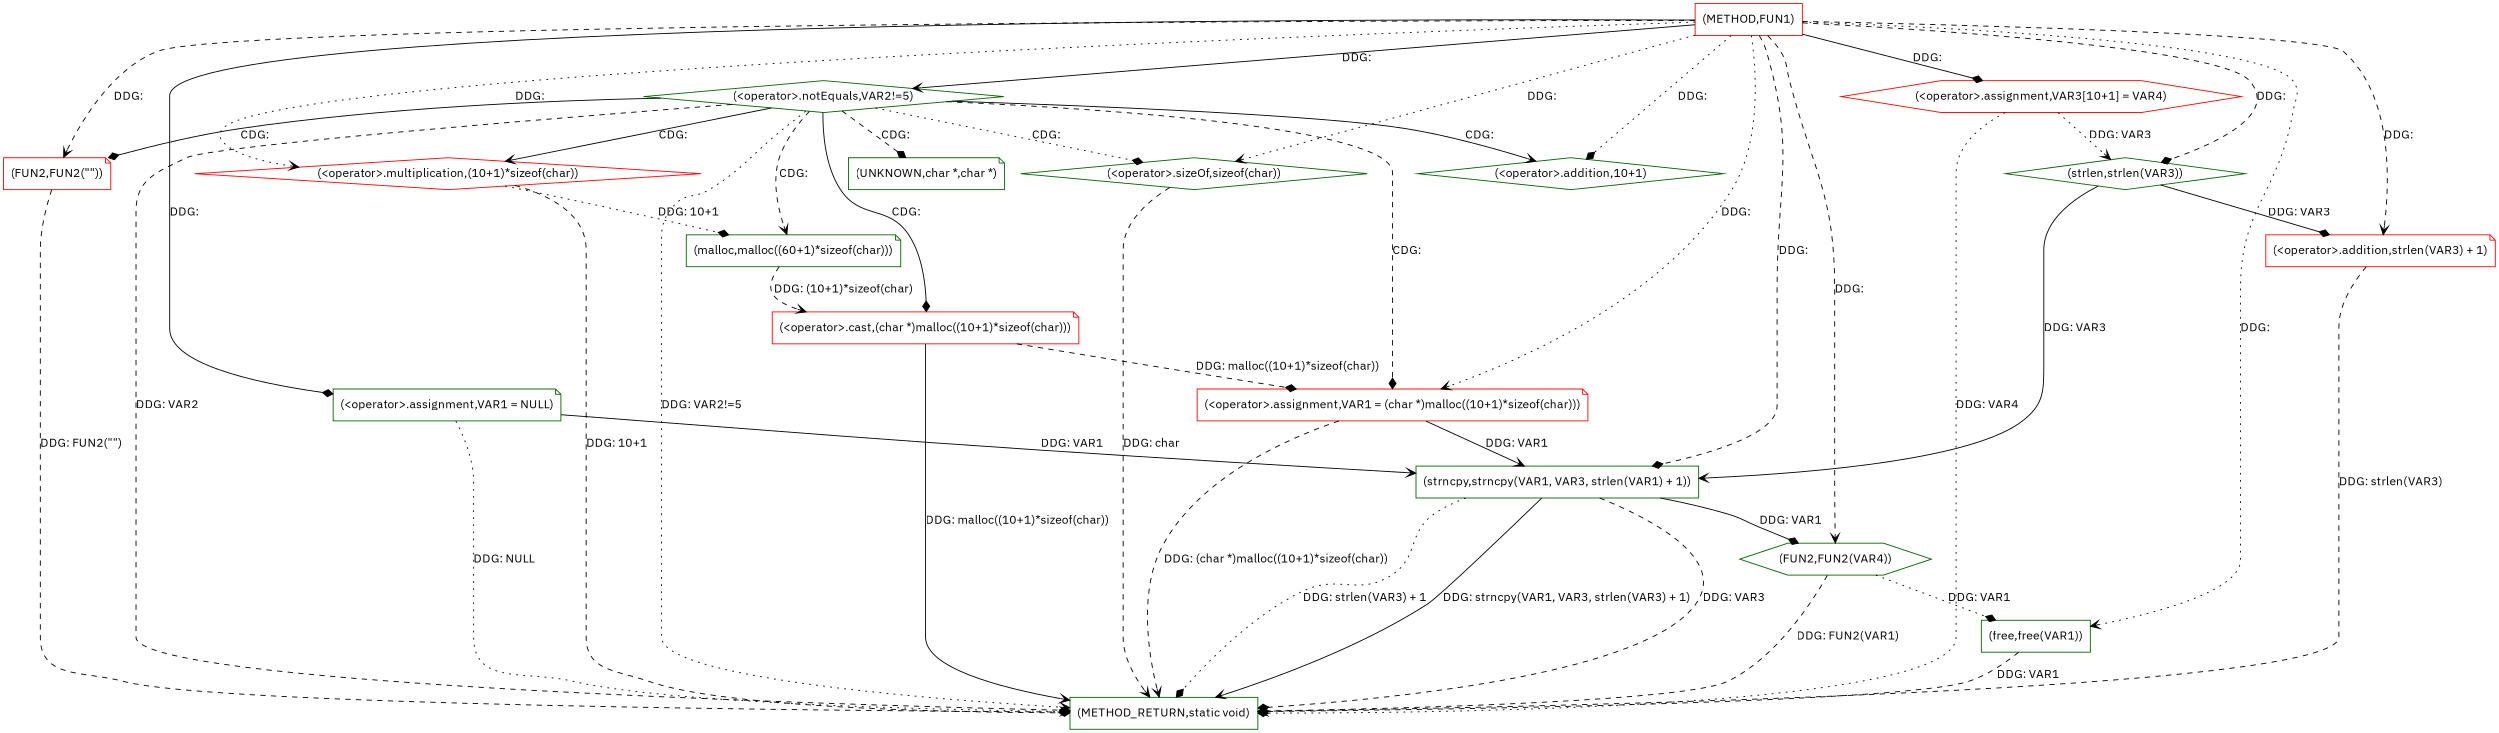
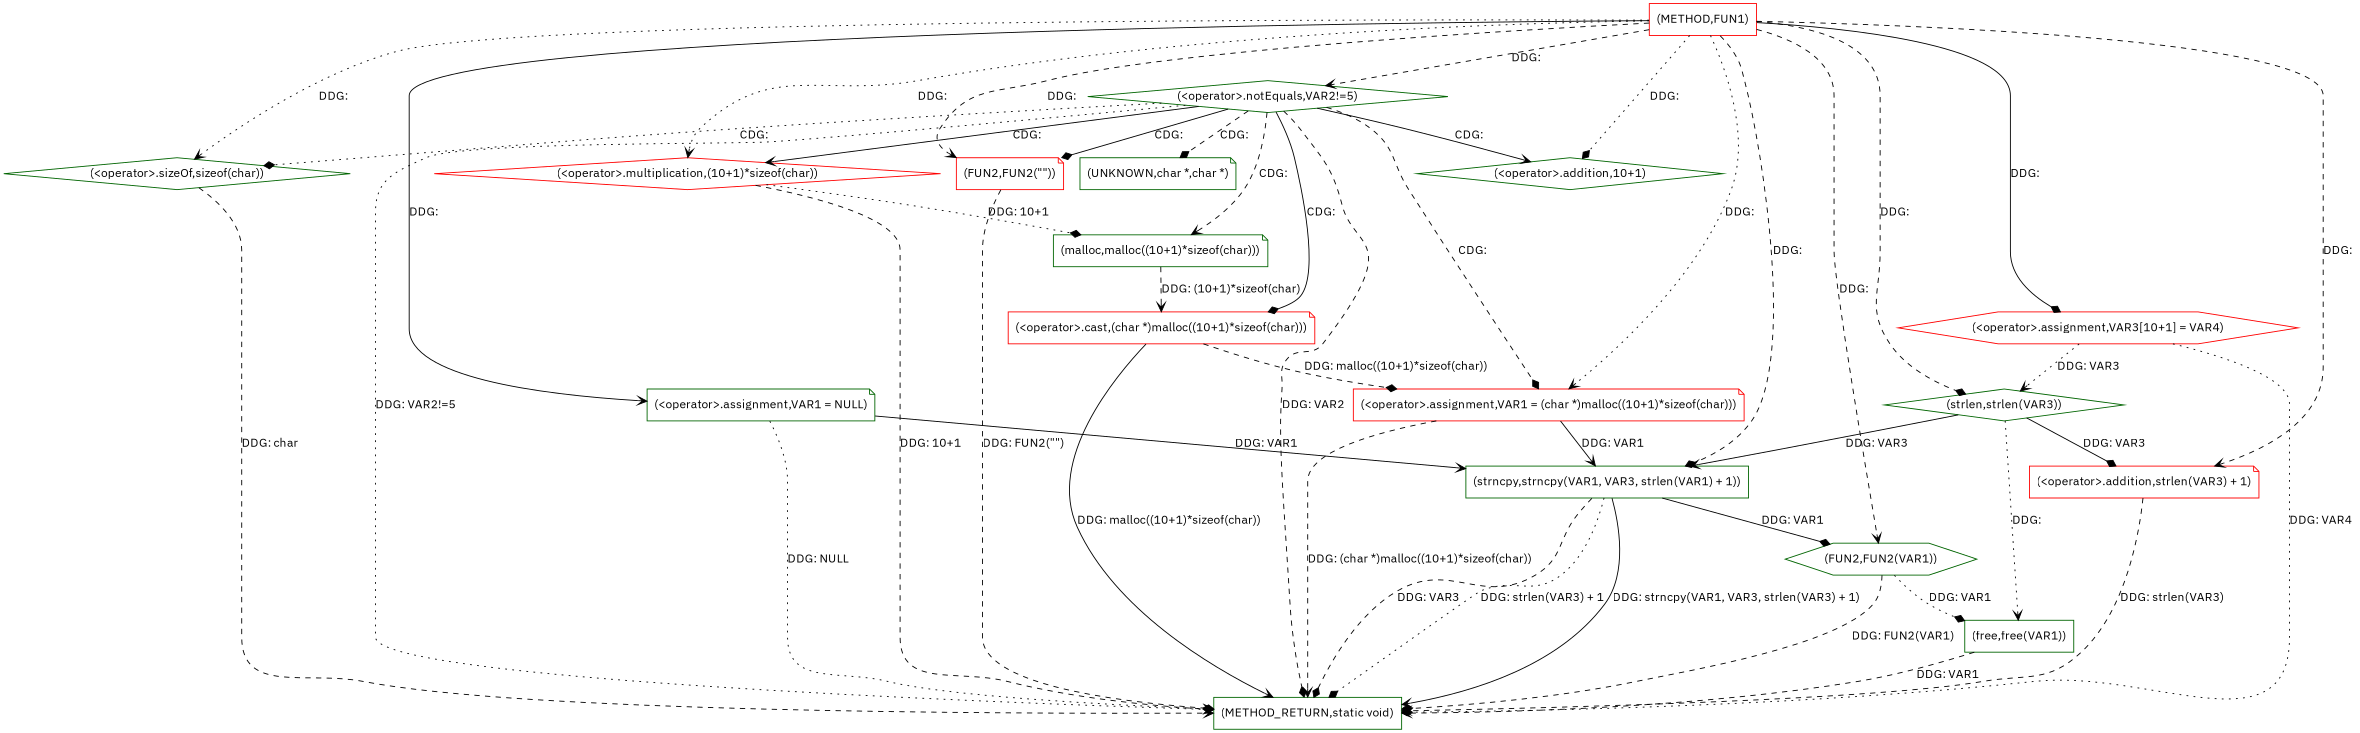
edge "(METHOD,FUN1)" -> "(<operator>.assignment,VAR1 = NULL)": arrowhead diamond -> vee
edge "(METHOD,FUN1)" -> "(<operator>.notEquals,VAR2!=5)": style solid -> dashed
edge "(METHOD,FUN1)" -> "(free,free(VAR1))": now "(strlen,strlen(VAR3))" -> "(free,free(VAR1))"
node "(malloc,malloc((60+1)*sizeof(char)))": label "(malloc,malloc((60+1)*sizeof(char)))" -> "(malloc,malloc((10+1)*sizeof(char)))"
node "(FUN2,FUN2(VAR4))": label "(FUN2,FUN2(VAR4))" -> "(FUN2,FUN2(VAR1))"
